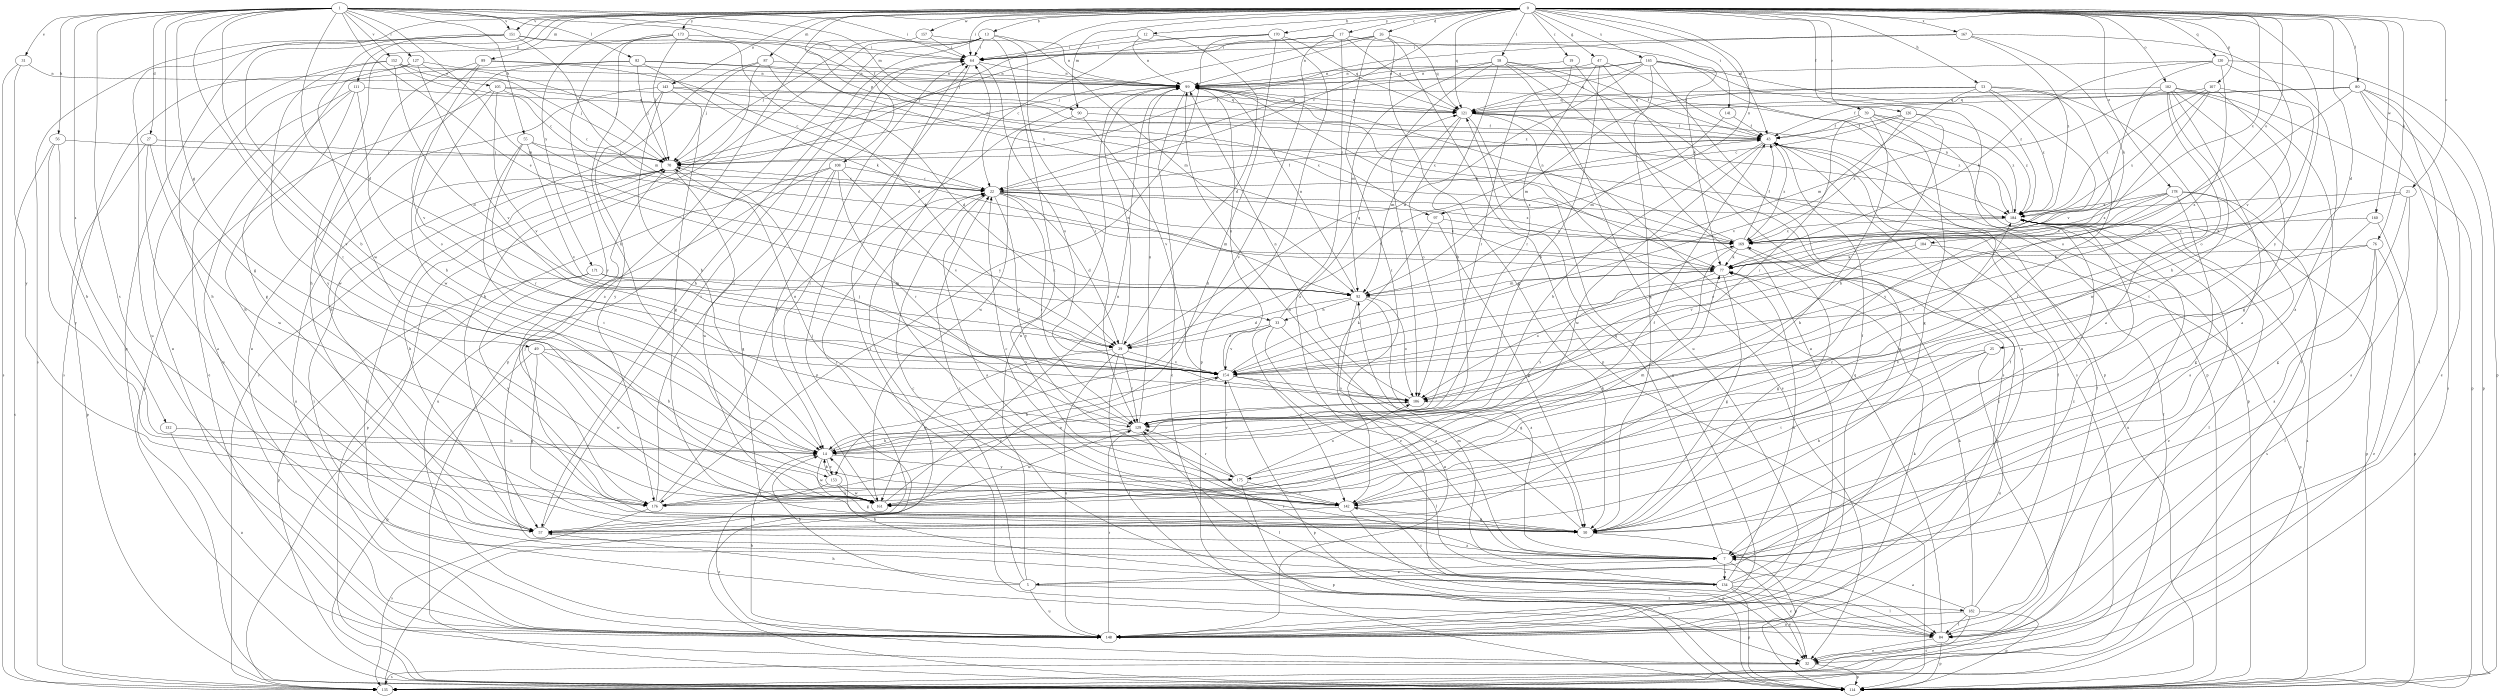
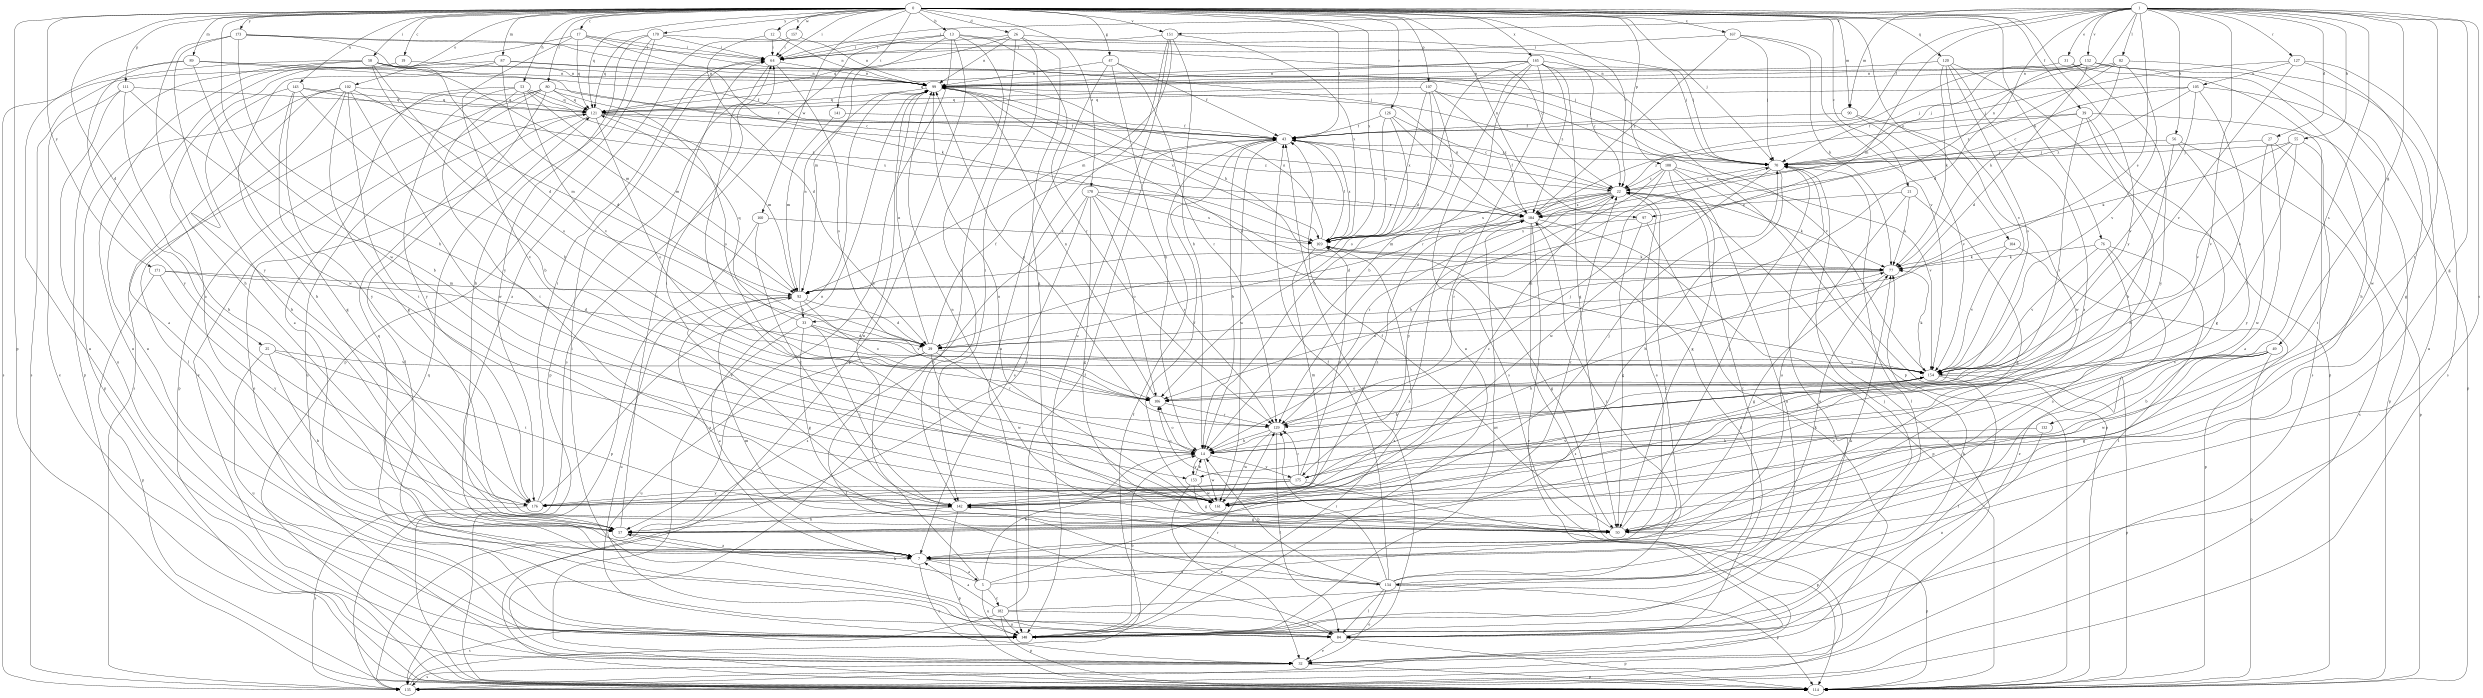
edge "19" -> "129": now "165" -> "129"
